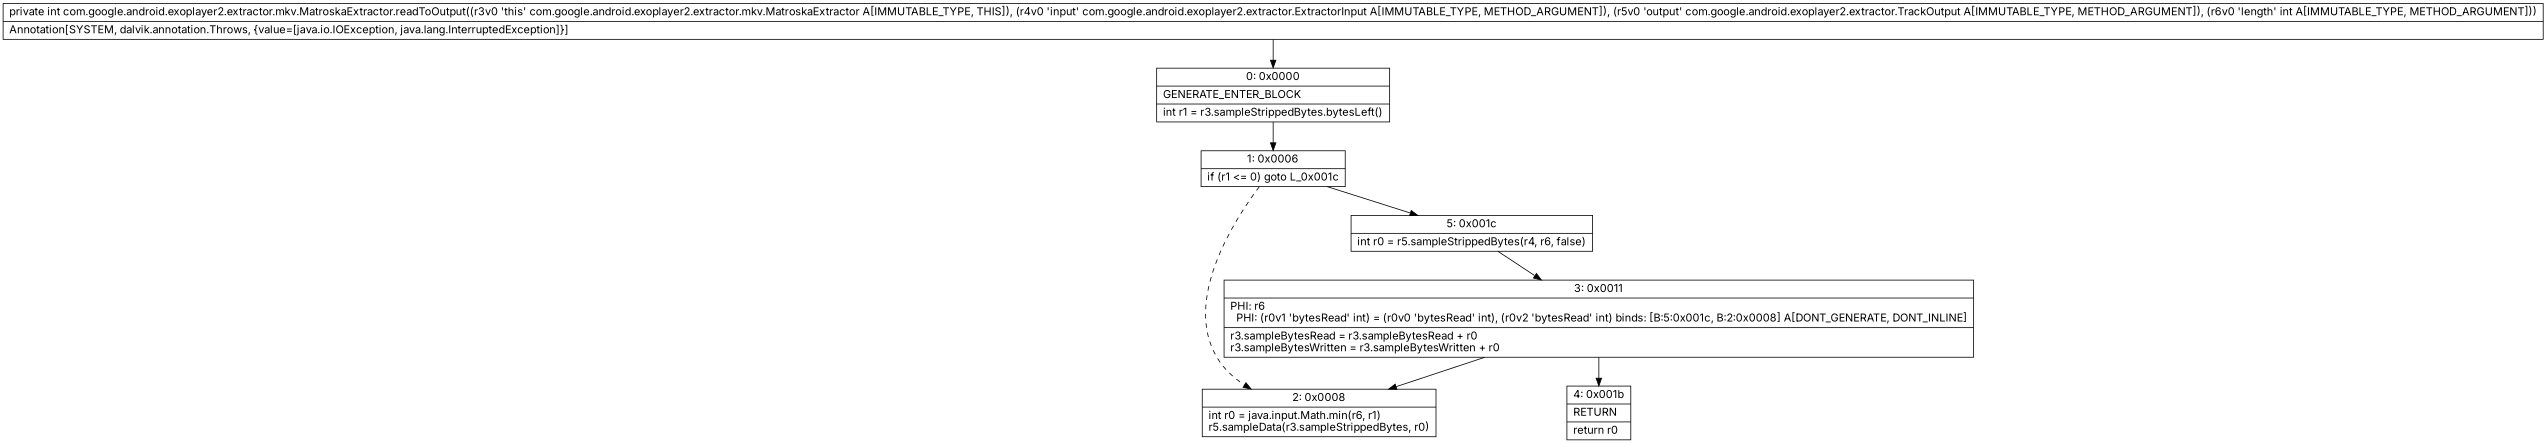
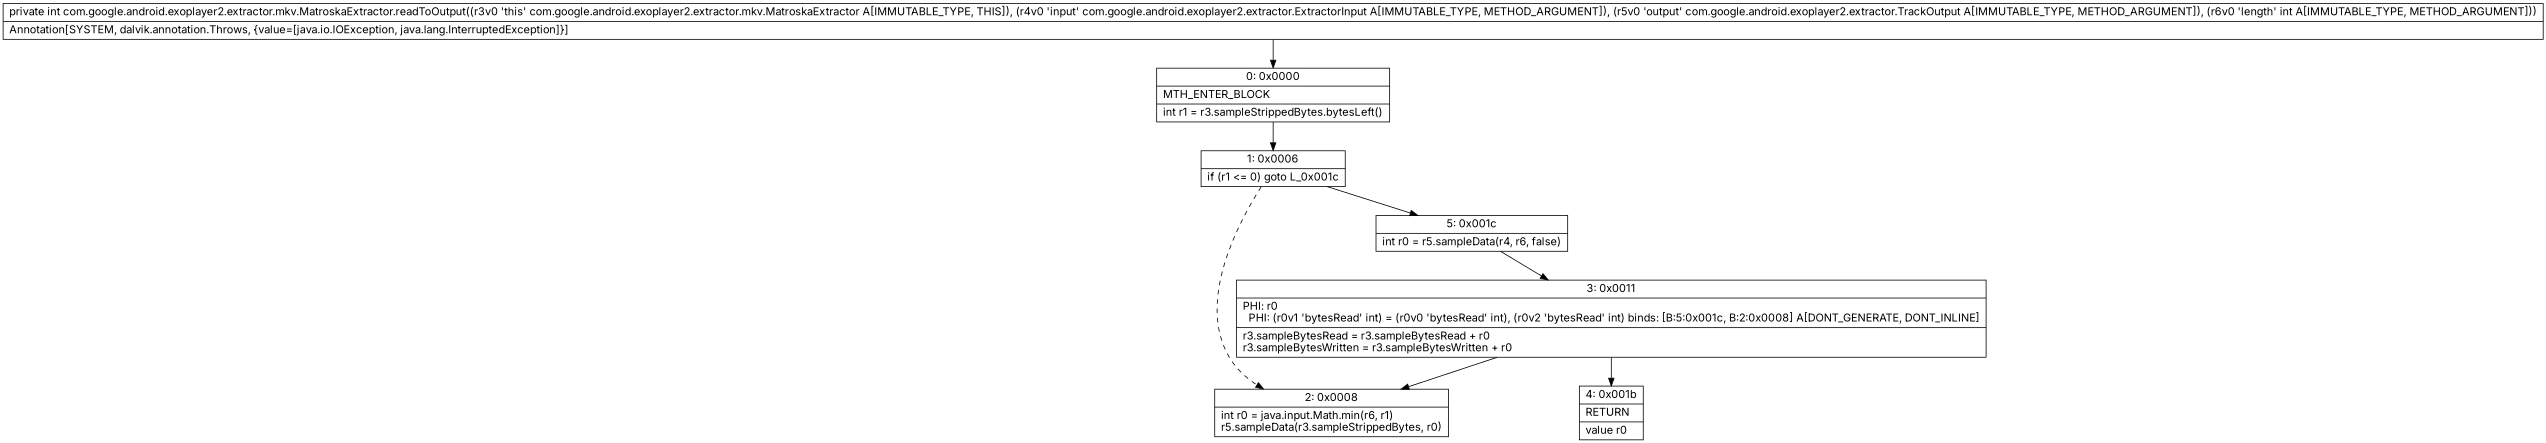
node "0: 0x0000": text "GENERATE_ENTER_BLOCK" -> "MTH_ENTER_BLOCK"
node "5: 0x001c": text "int r0 = r5.sampleStrippedBytes(r4, r6, false)" -> "int r0 = r5.sampleData(r4, r6, false)"
node "3: 0x0011": text "PHI: r6" -> "PHI: r0"
node "4: 0x001b": text "return r0" -> "value r0"
